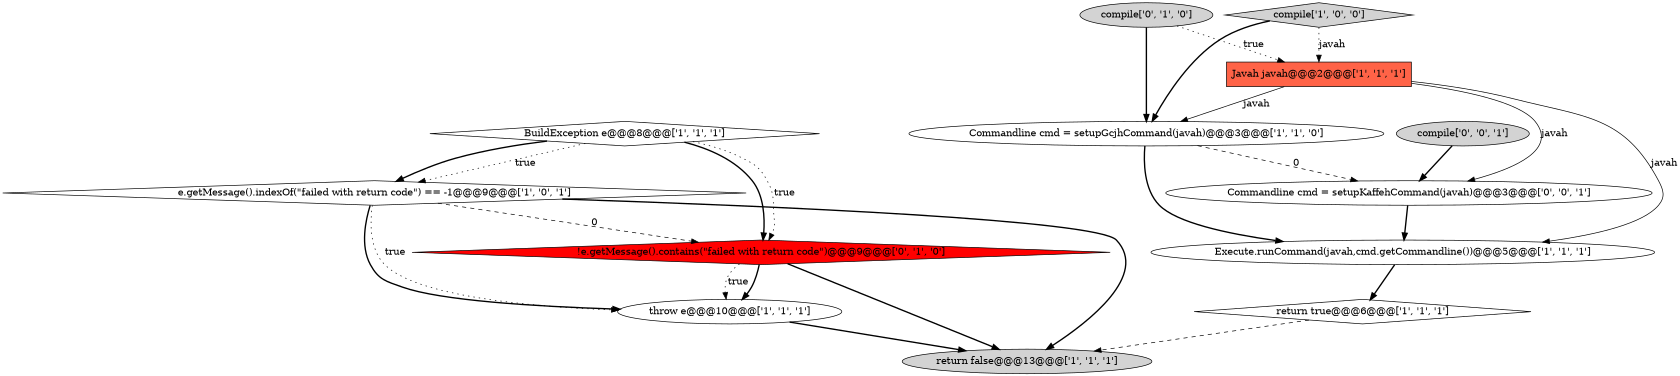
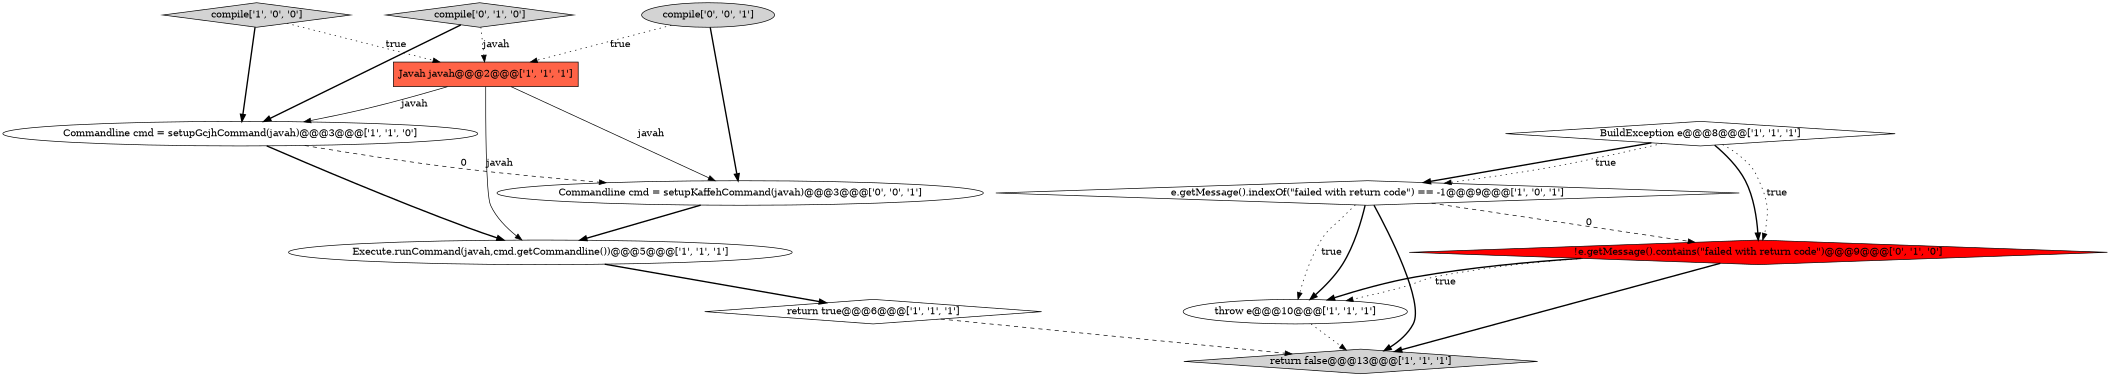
node "compile['0', '1', '0']": shape ellipse -> diamond
edge "compile['0', '0', '1']" -> "Javah javah@@@2@@@['1', '1', '1']": added, label "true"
edge "compile['0', '1', '0']" -> "Javah javah@@@2@@@['1', '1', '1']": label "true" -> "javah"
edge "compile['1', '0', '0']" -> "Javah javah@@@2@@@['1', '1', '1']": label "javah" -> "true"
edge "throw e@@@10@@@['1', '1', '1']" -> "return false@@@13@@@['1', '1', '1']": style bold -> dotted
node "return false@@@13@@@['1', '1', '1']": shape ellipse -> diamond
